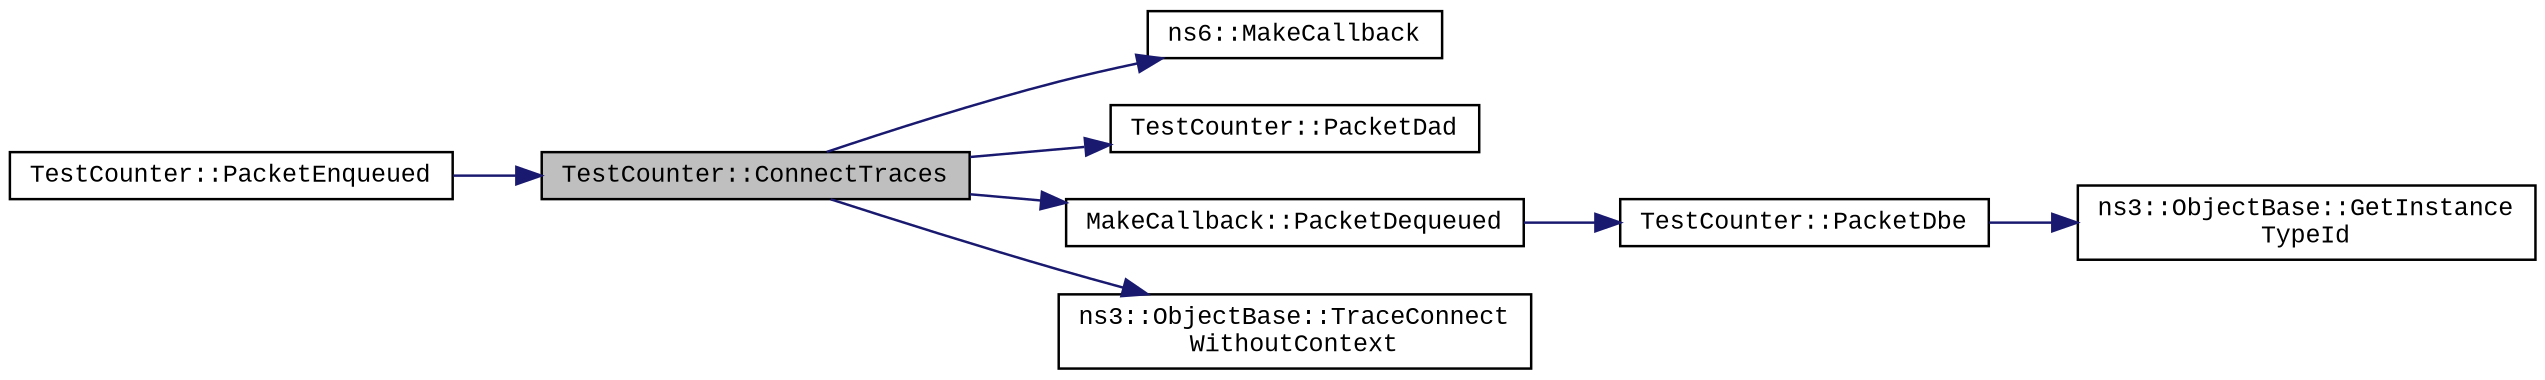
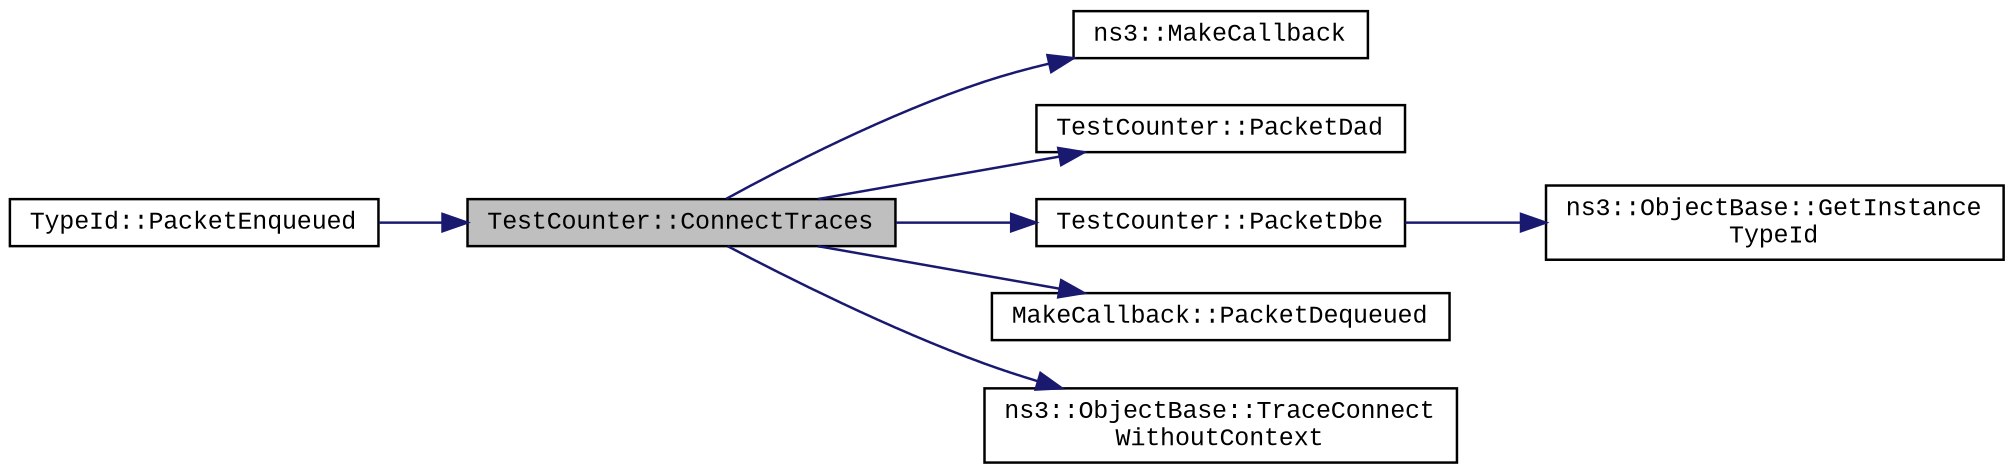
node "ns6::MakeCallback": label "ns6::MakeCallback" -> "ns3::MakeCallback"
node "TestCounter::PacketEnqueued": label "TestCounter::PacketEnqueued" -> "TypeId::PacketEnqueued"
edge "MakeCallback::PacketDequeued" -> "TestCounter::PacketDbe": now "TestCounter::ConnectTraces" -> "TestCounter::PacketDbe"
